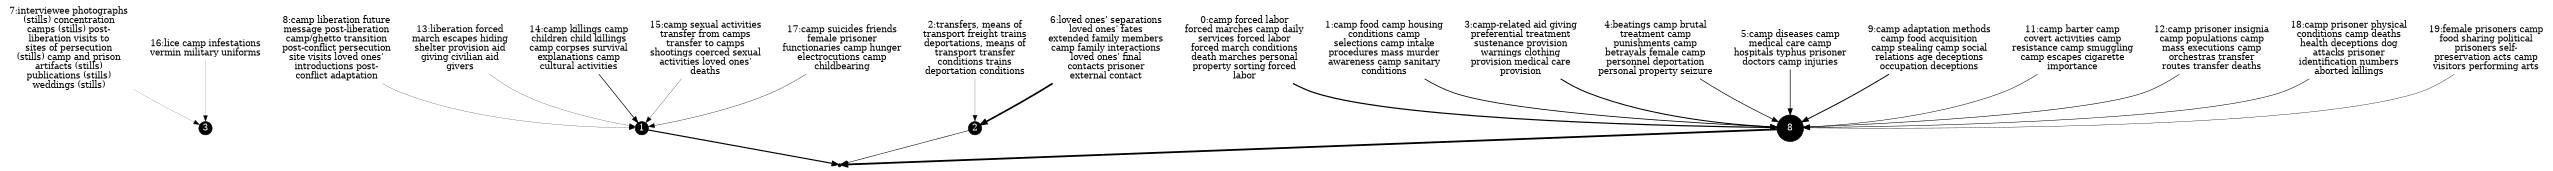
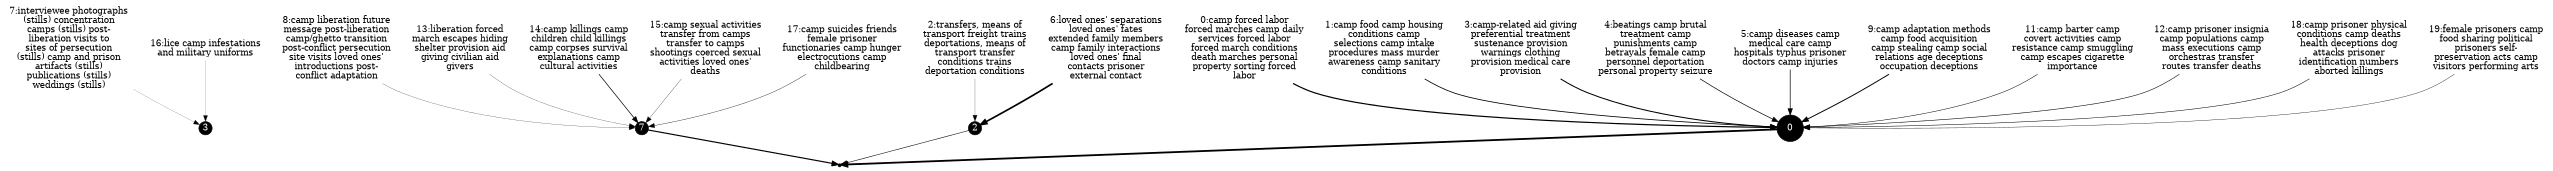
node "16:lice camp infestations vermin military uniforms": label "16:lice camp infestations vermin military uniforms" -> "16:lice camp infestations and military uniforms"
node "1": label "1" -> "7"
node "8": label "8" -> "0"
